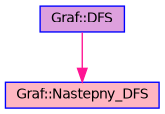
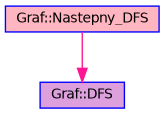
edge "Graf::DFS" -> "Graf::Nastepny_DFS": reversed
